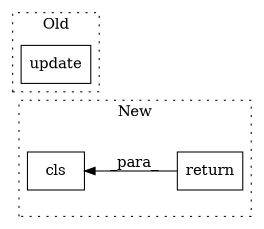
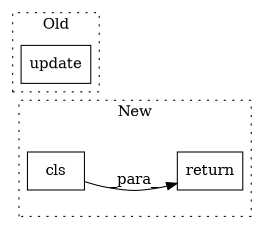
edge "return" -> "cls": reversed
